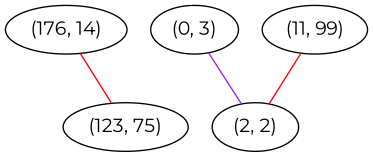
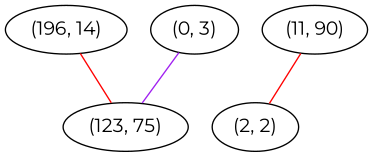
node "(176, 14)": label "(176, 14)" -> "(196, 14)"
node "(11, 99)": label "(11, 99)" -> "(11, 90)"
edge "(0, 3)" -- "(2, 2)": now "(0, 3)" -- "(123, 75)"
